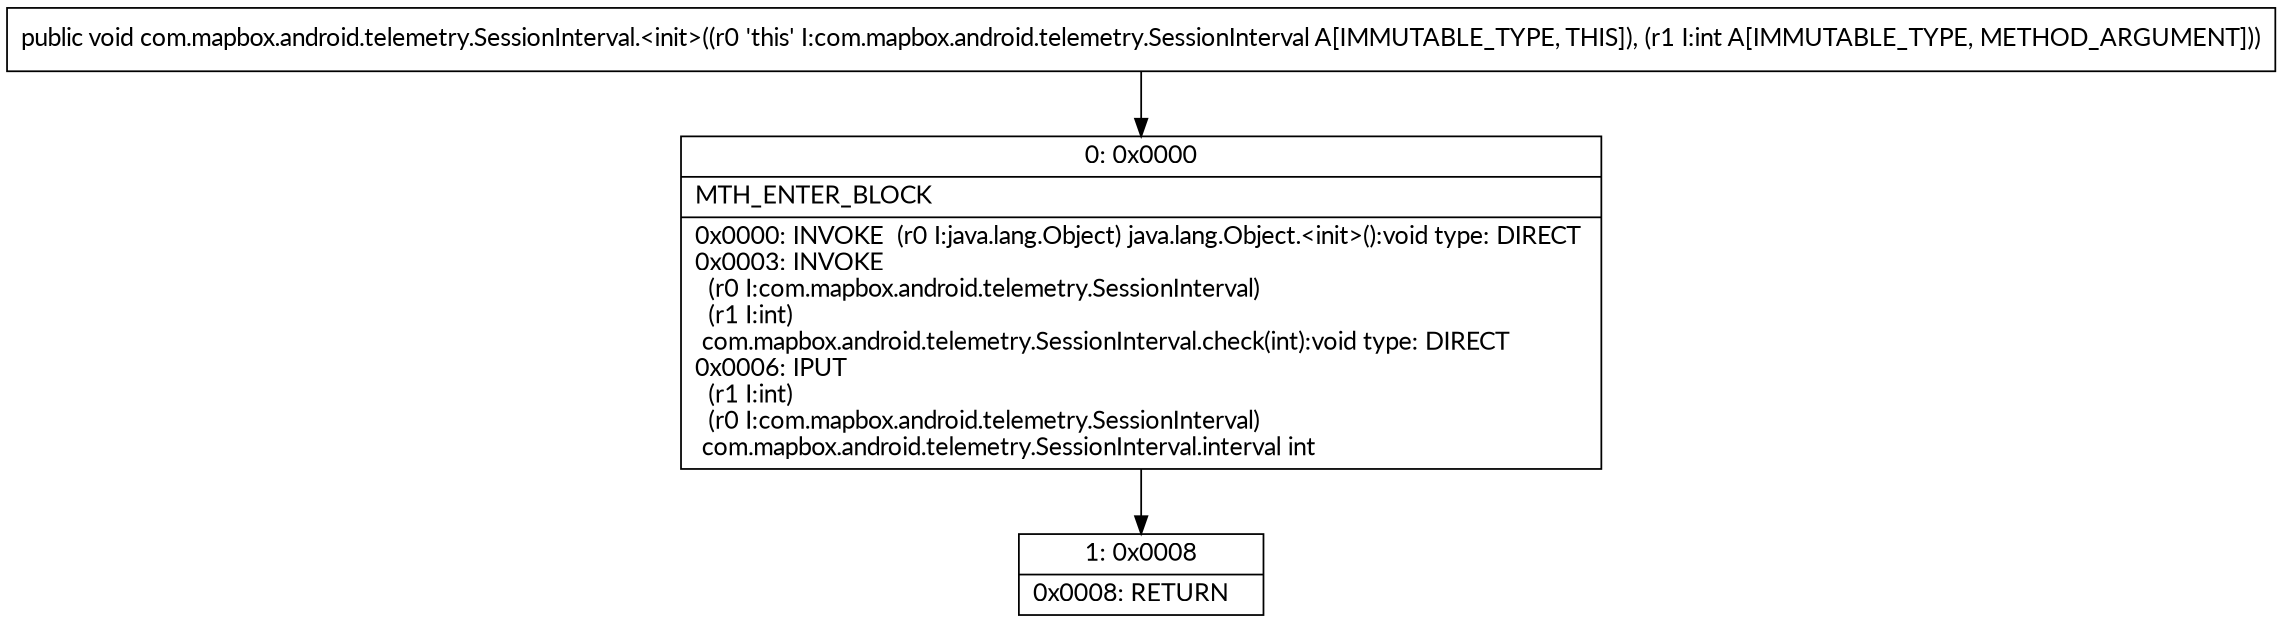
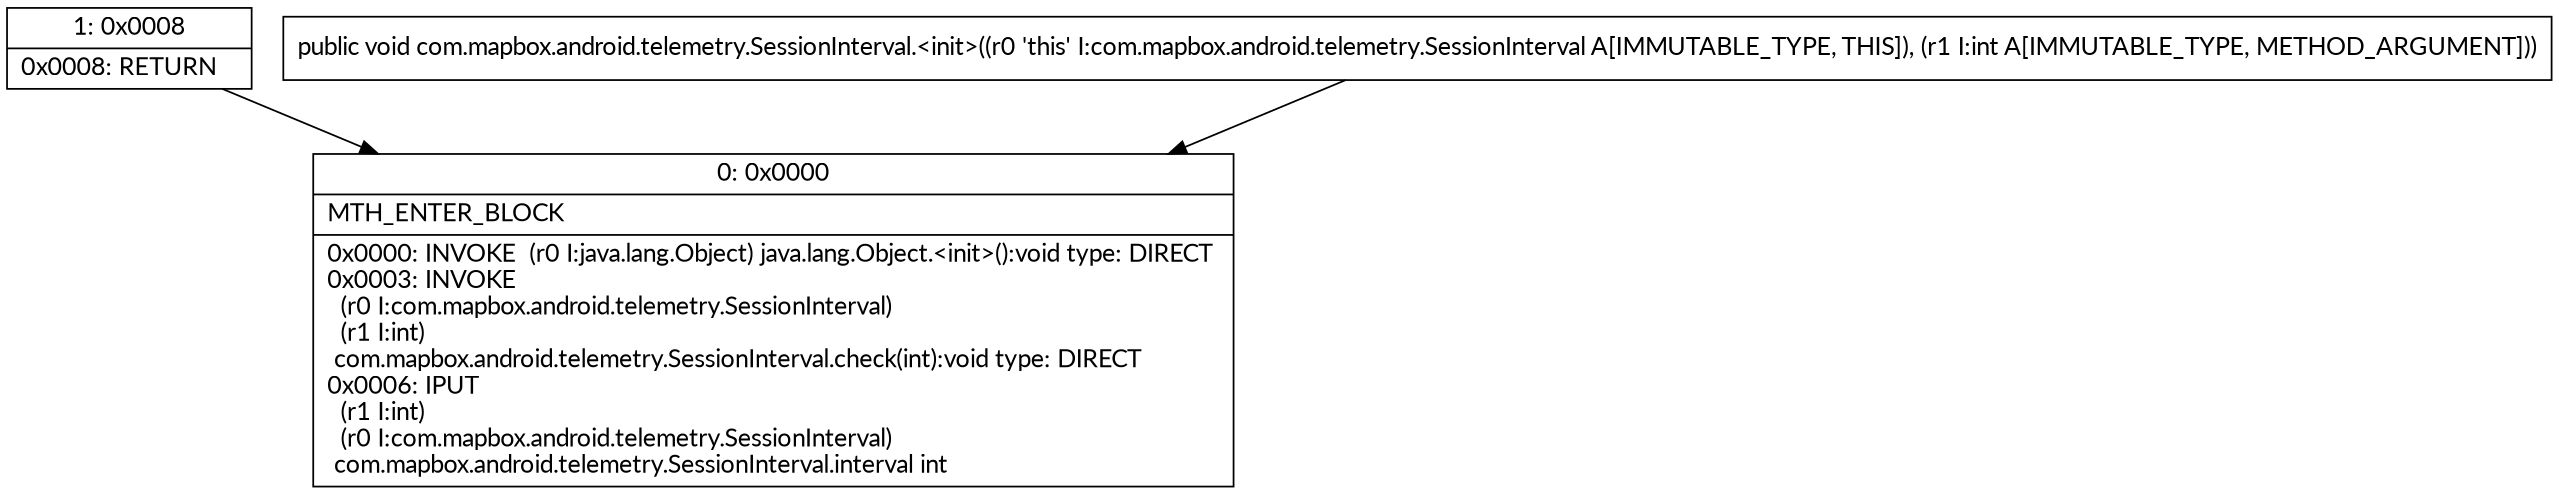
edge "0: 0x0000" -> "1: 0x0008": reversed
